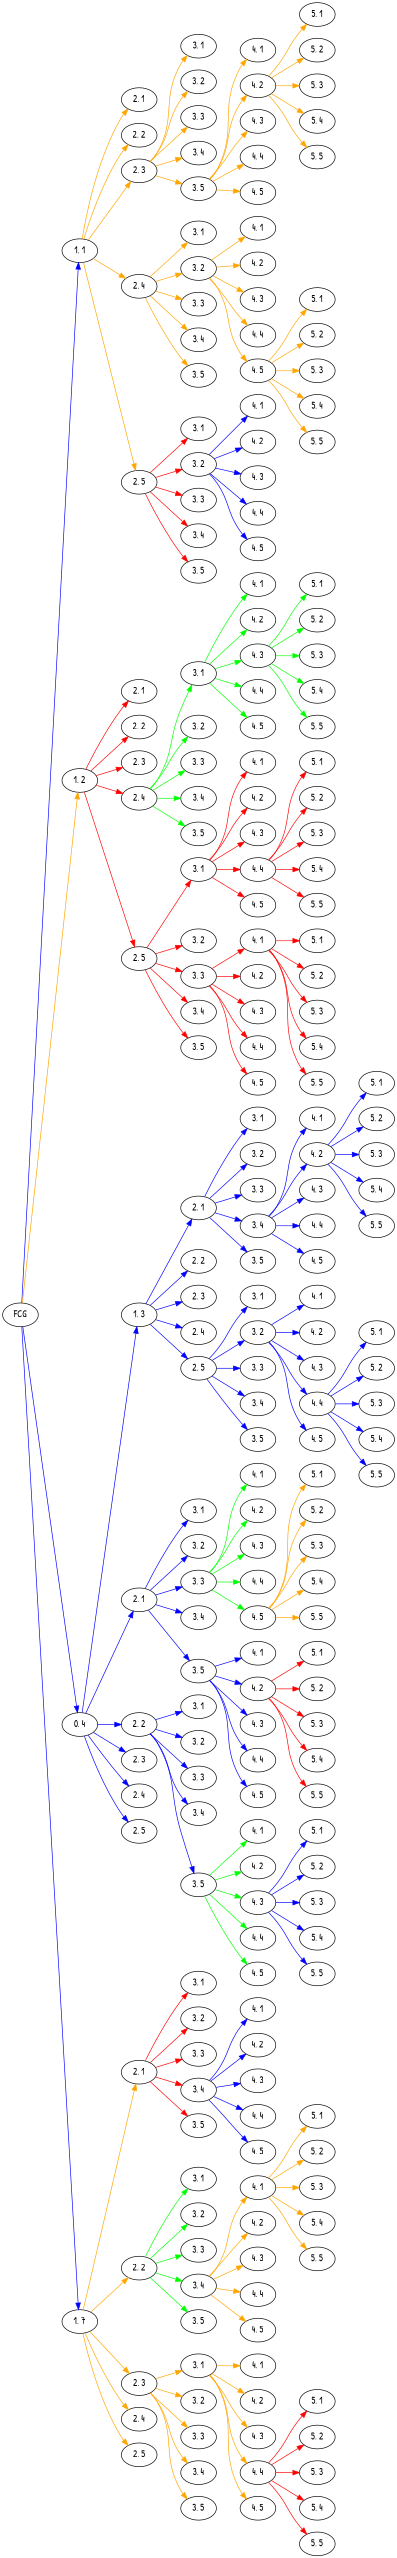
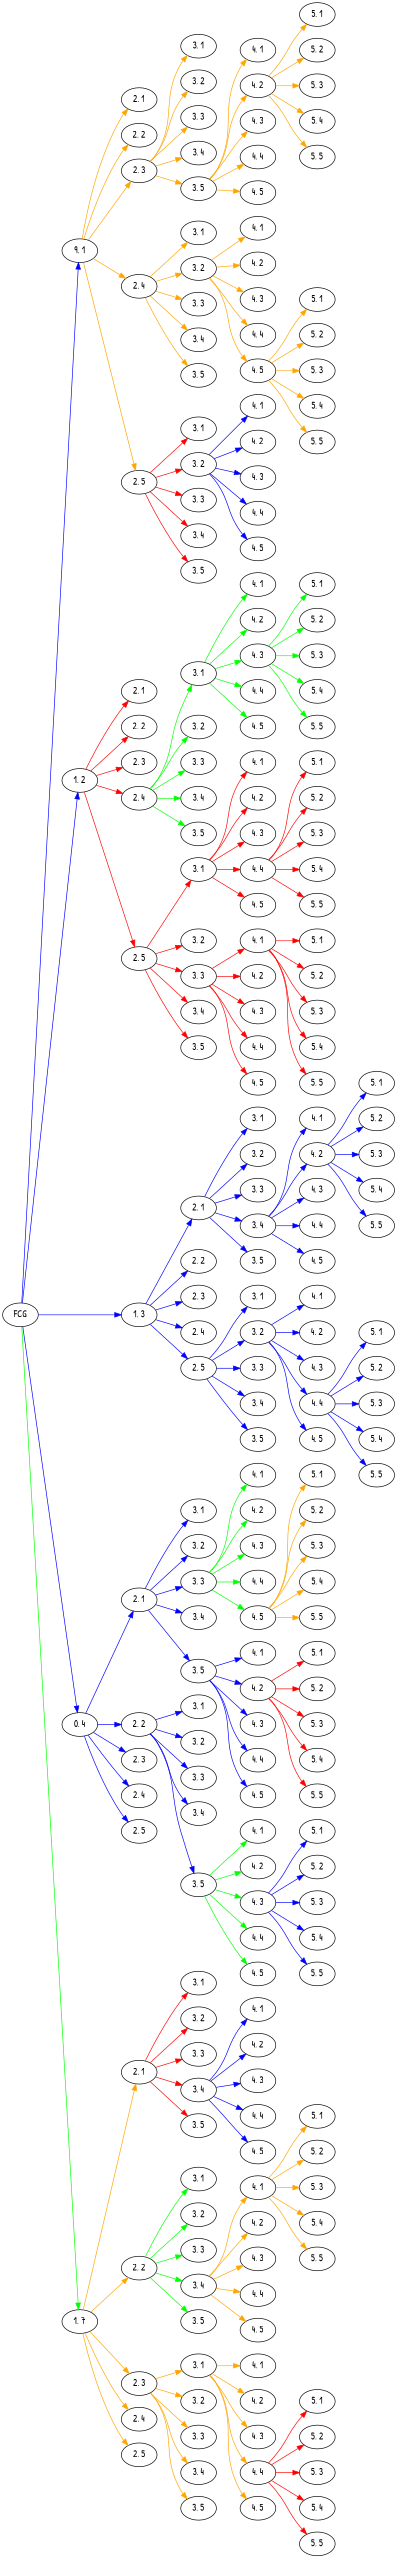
node "1, 1": label "1, 1" -> "9, 1"
edge "FCG" -> "1, 2": color orange -> blue
edge "0, 4" -> "1, 3": now "FCG" -> "1, 3"
edge "FCG" -> "1, 7": color blue -> green
